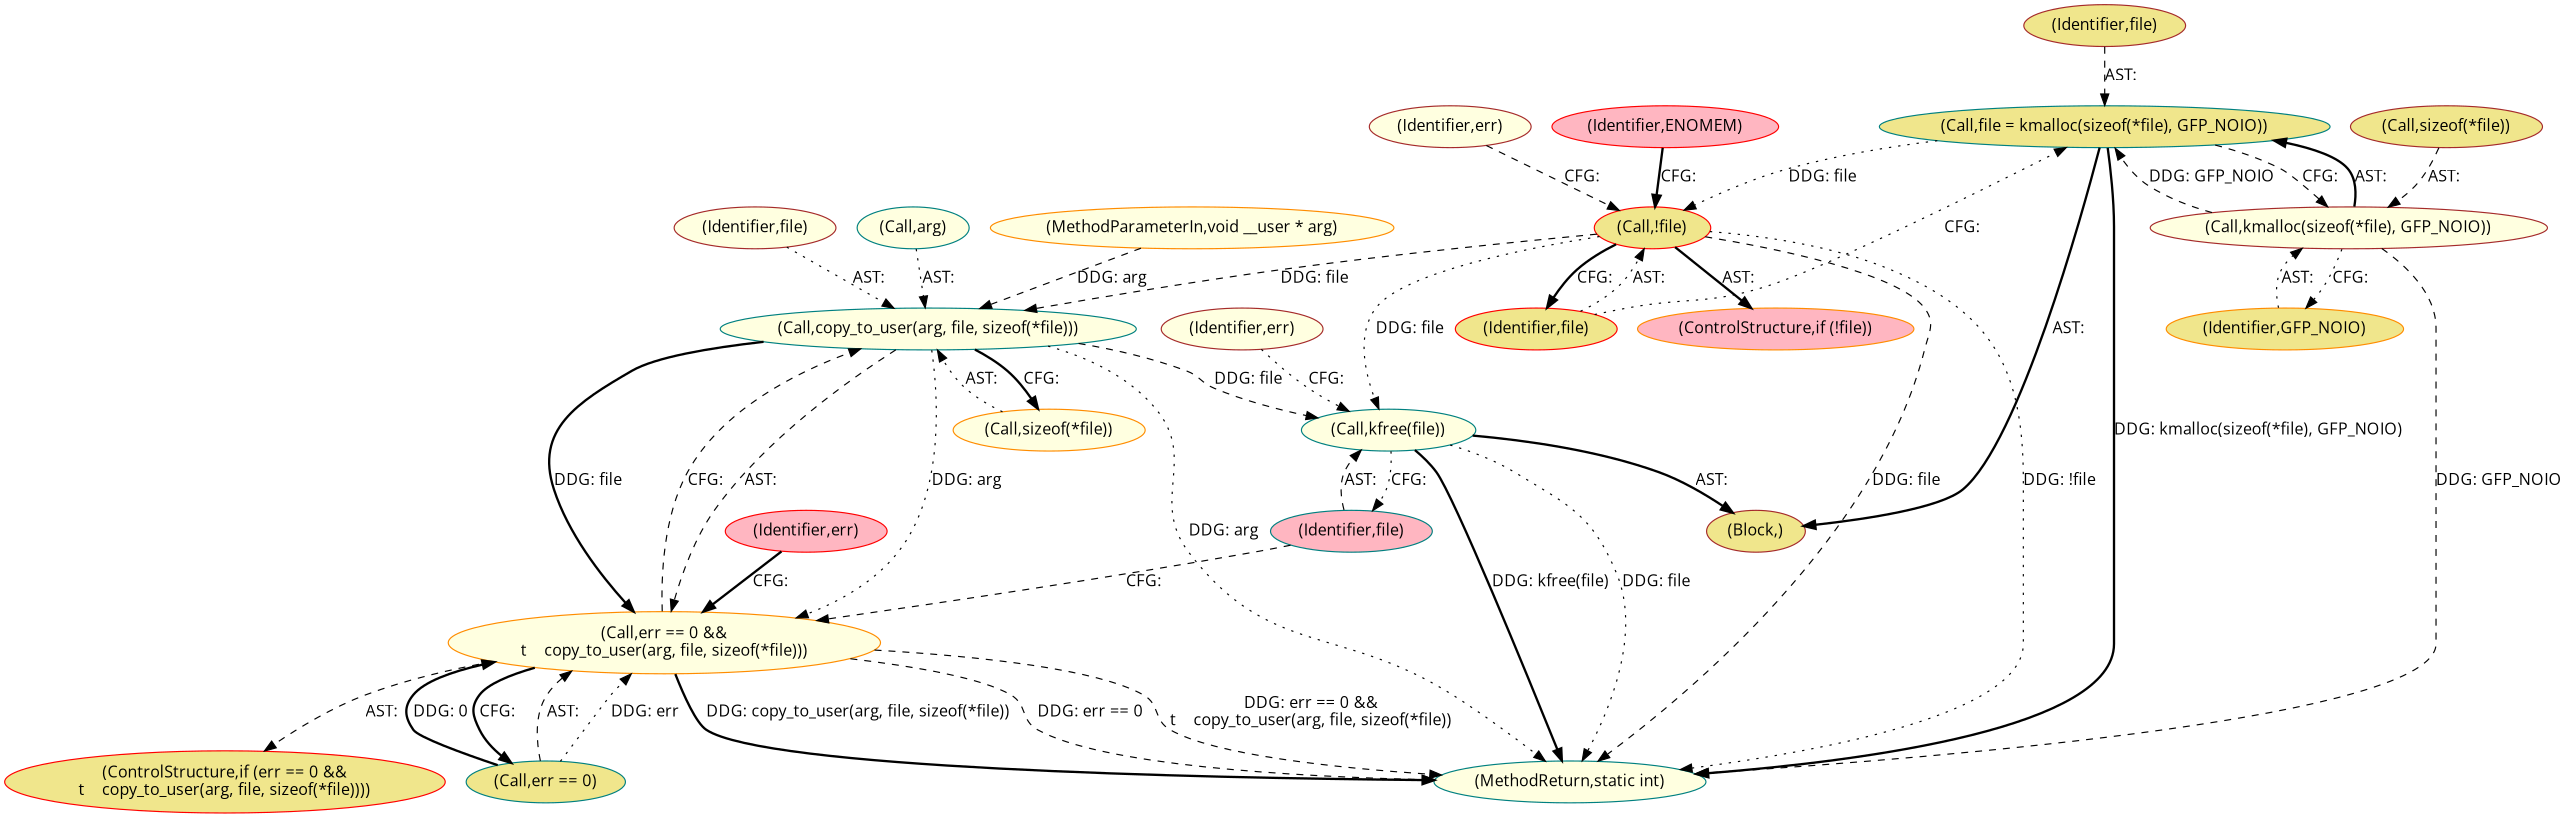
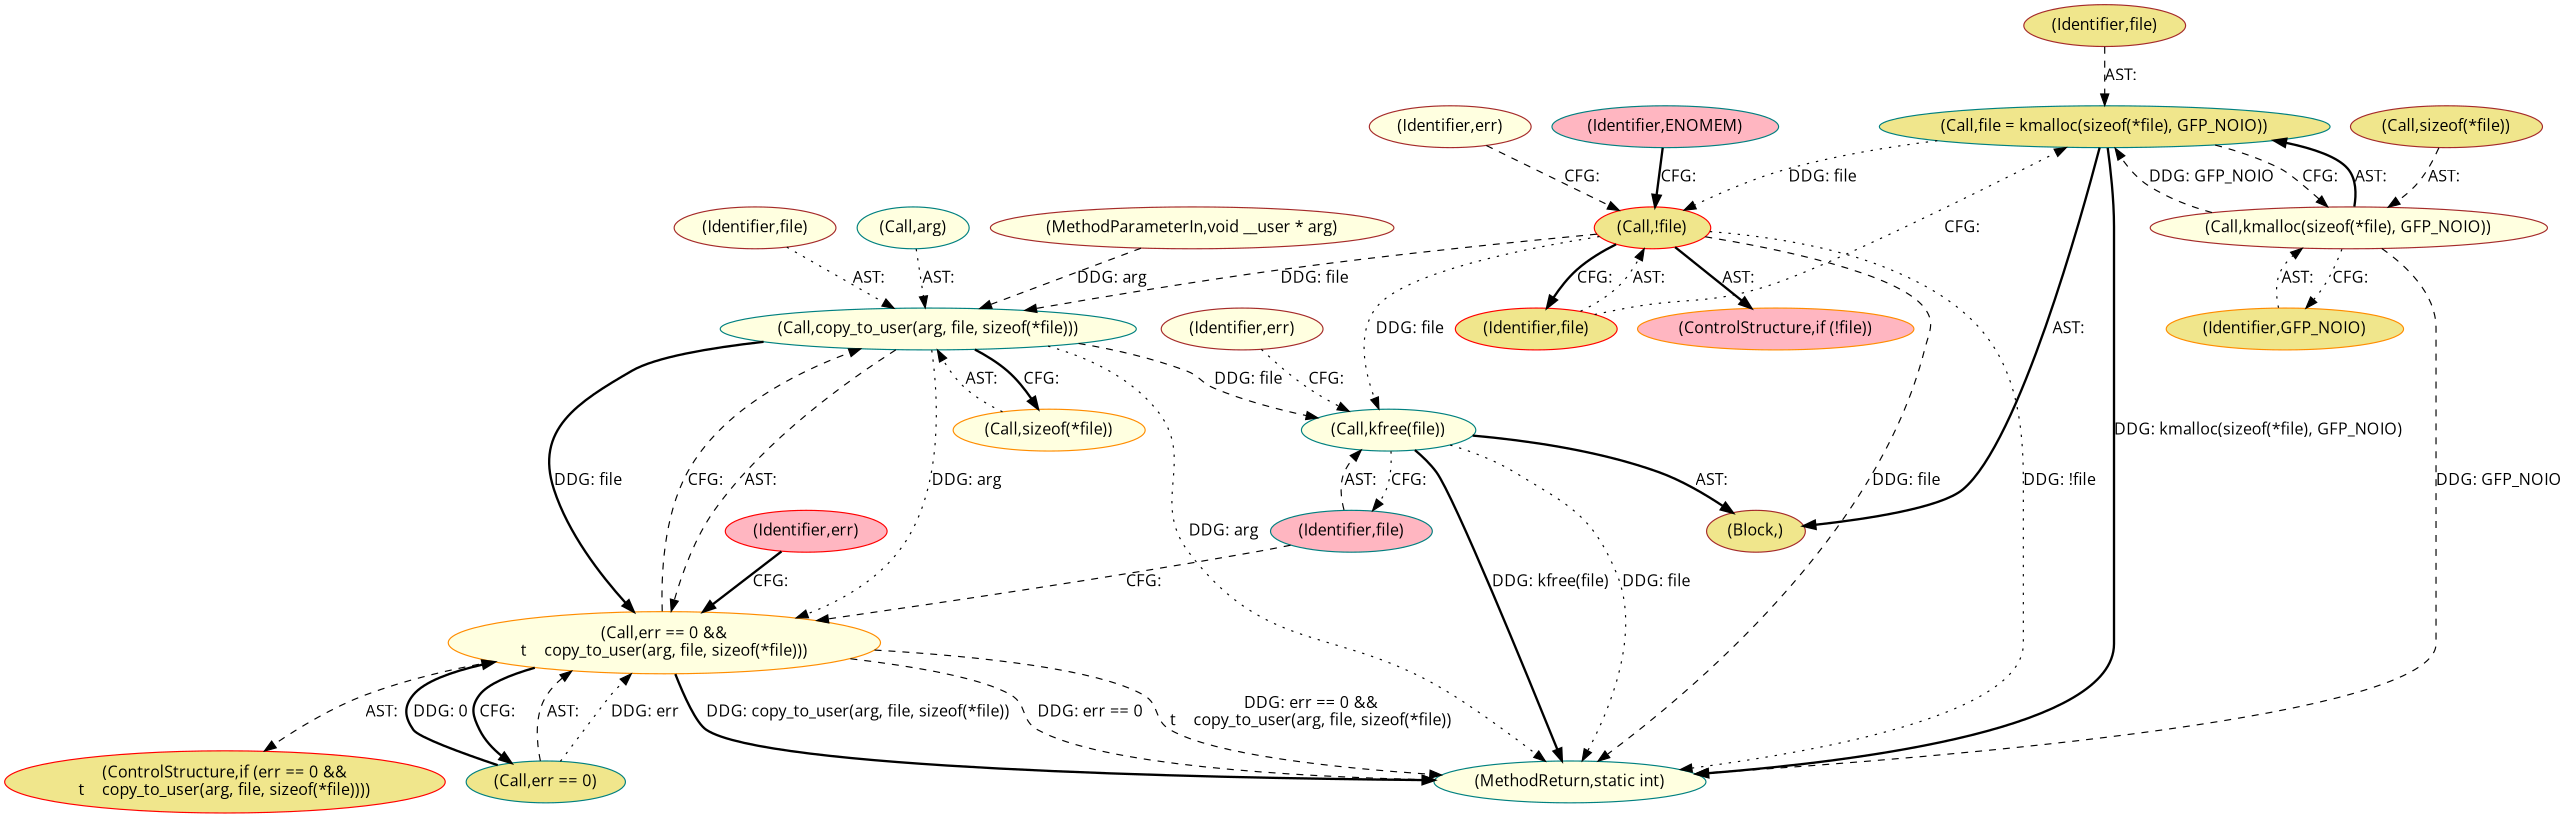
node "(Identifier,ENOMEM)": color red -> teal
node "(MethodParameterIn,void __user * arg)": color darkorange -> brown
